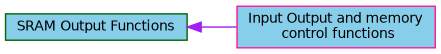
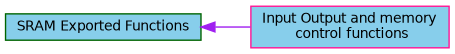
node "SRAM Output Functions": label "SRAM Output Functions" -> "SRAM Exported Functions"
